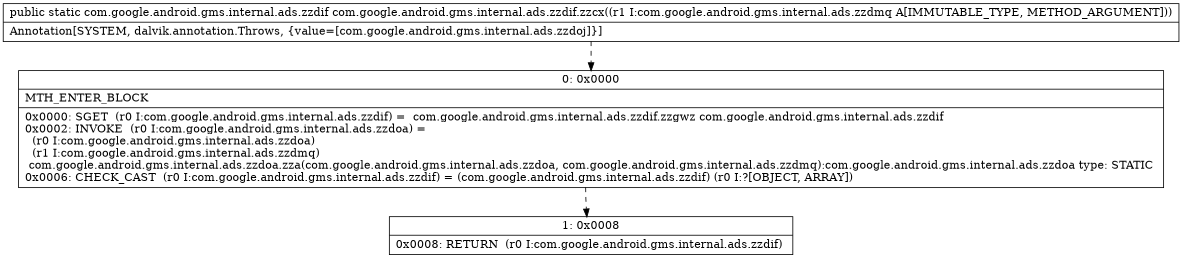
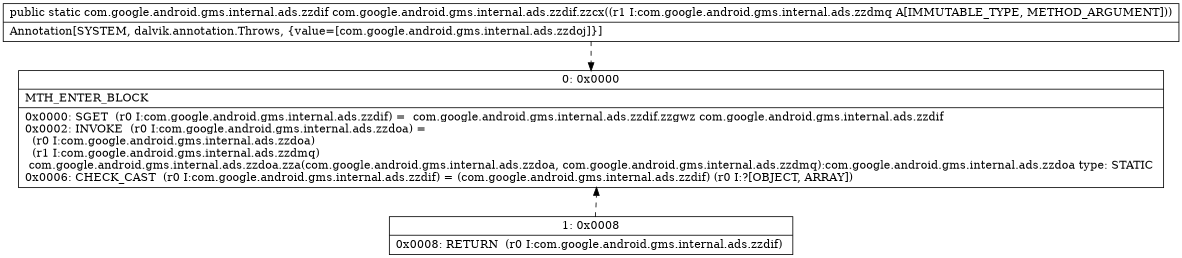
edge "0: 0x0000" -> "1: 0x0008": reversed
